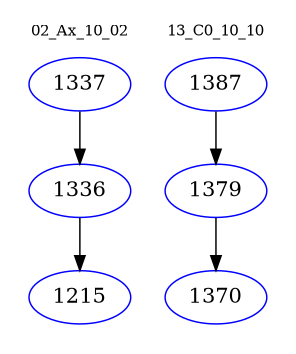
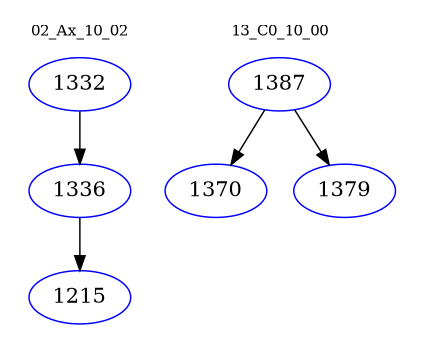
cluster "13_C0_10_10": label "13_C0_10_10" -> "13_C0_10_00"
node "1337": label "1337" -> "1332"
edge "1379" -> "1370": now "1387" -> "1370"
